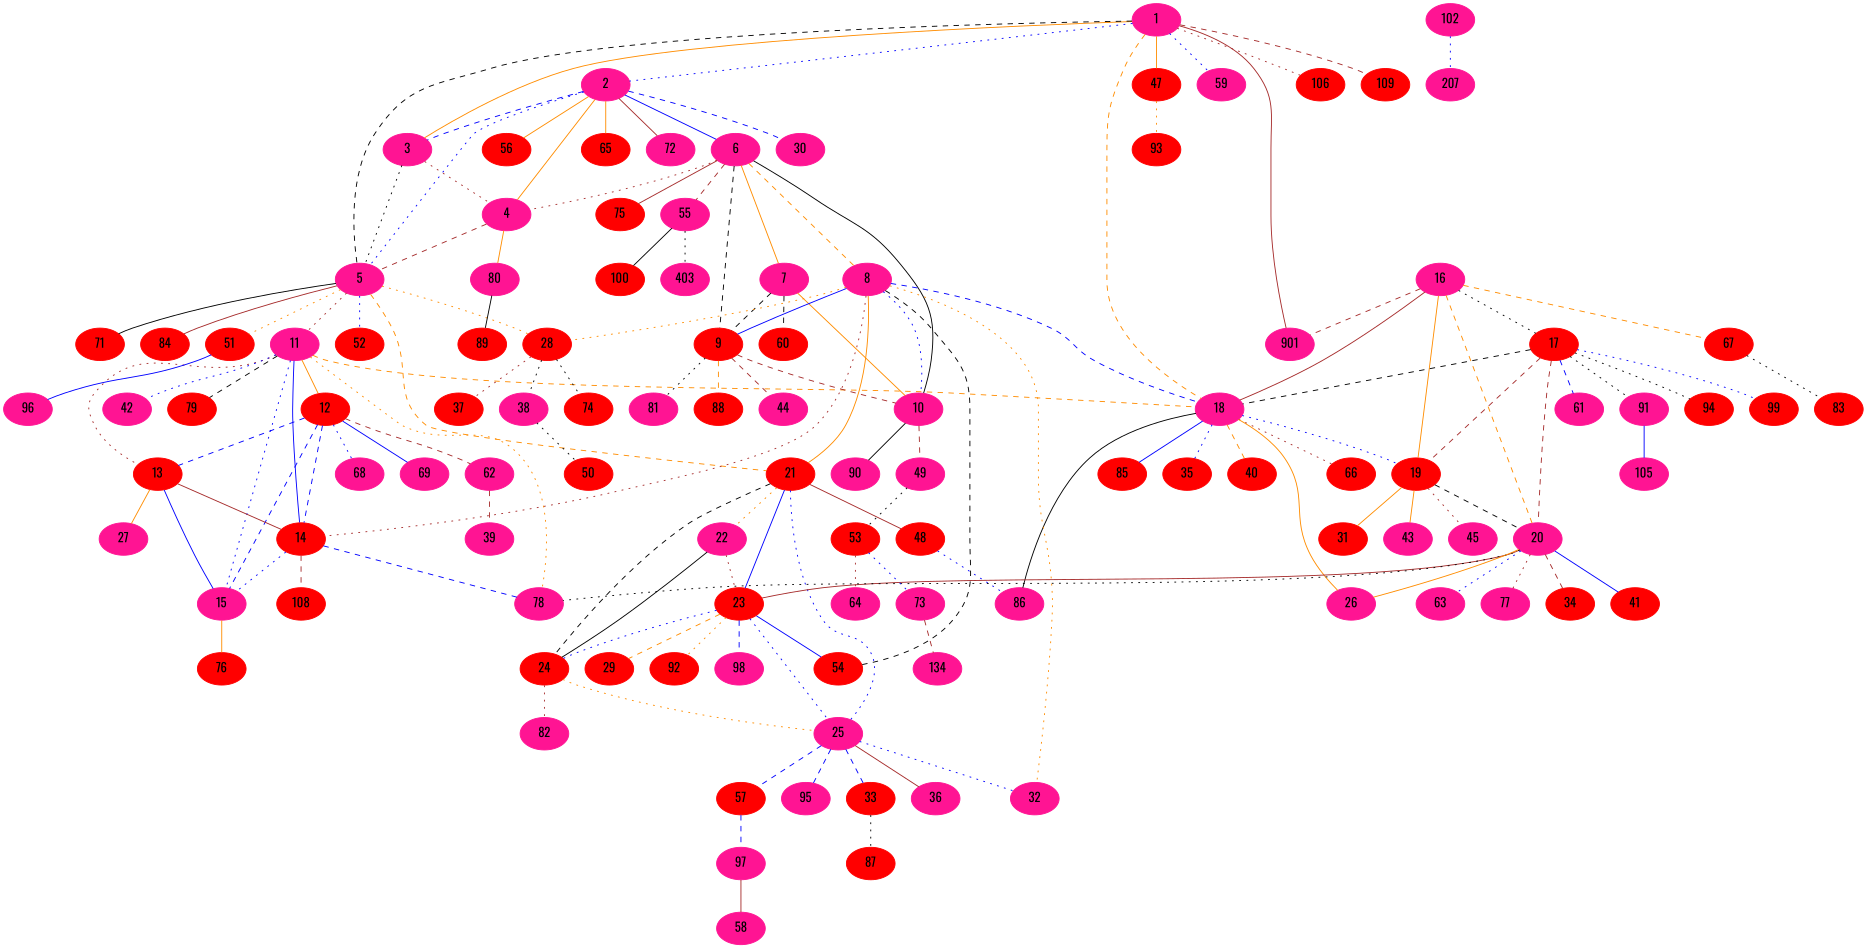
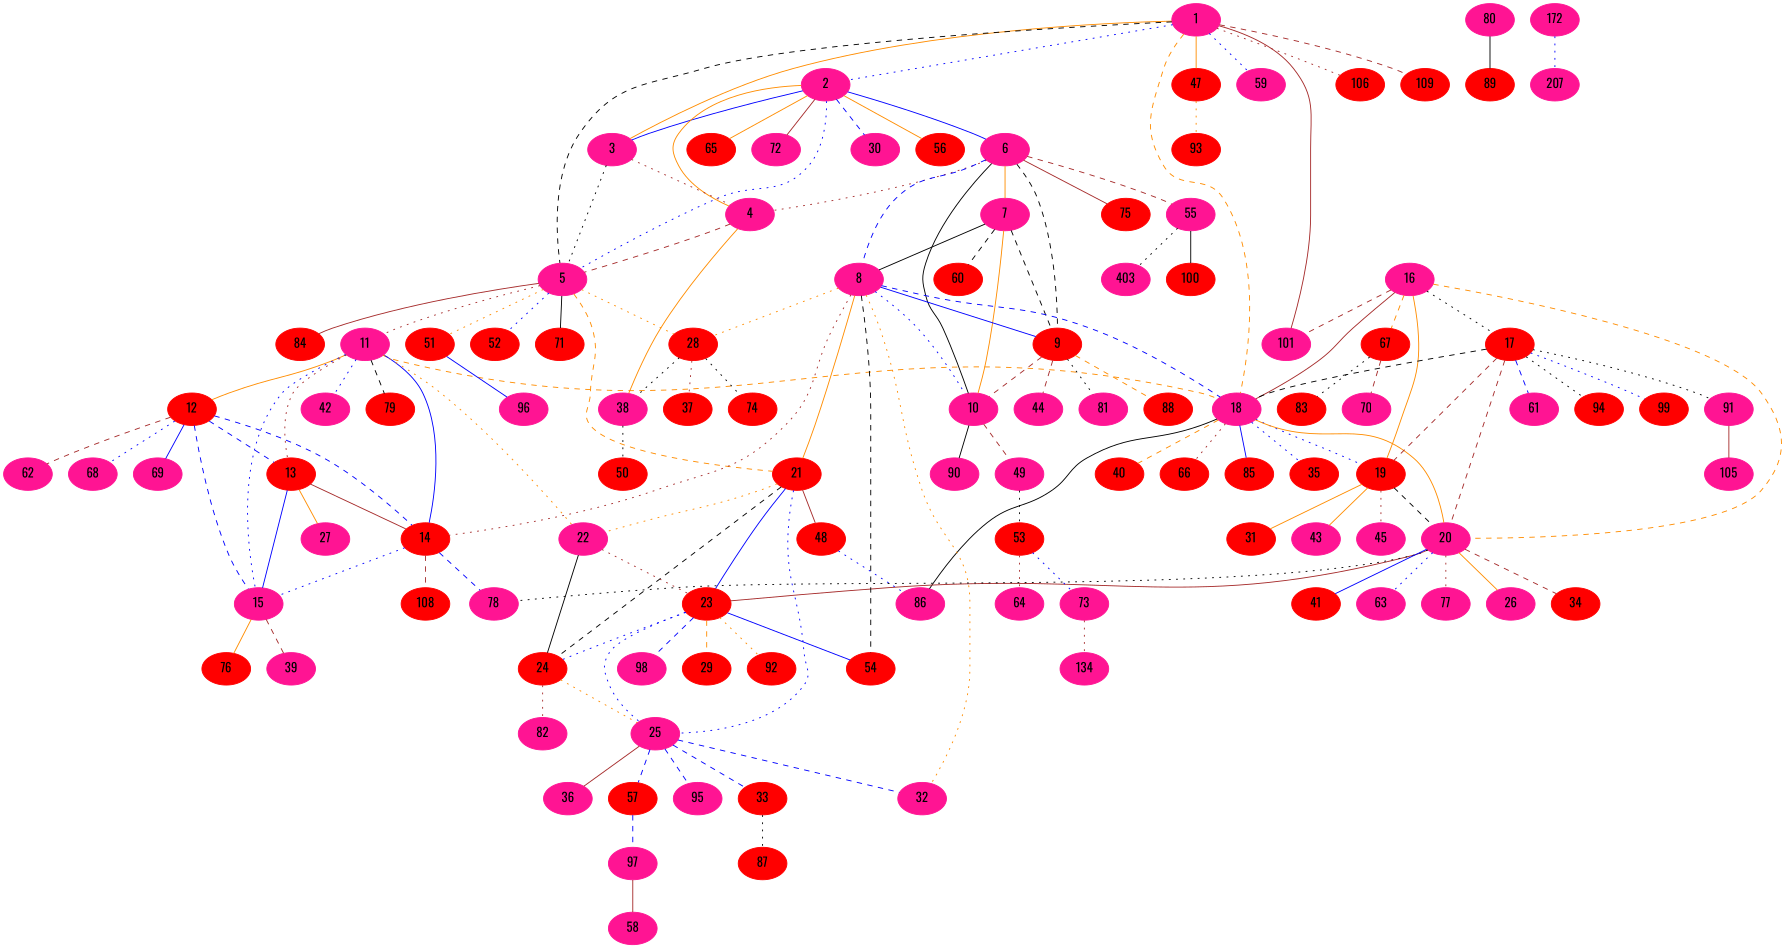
node "102": label "102" -> "172"
edge "2" -- "3": style dashed -> solid
edge "6" -- "8": color darkorange -> blue
edge "7" -- "8": added
edge "4" -- "80": now "4" -- "38"
node "901": label "901" -> "101"
node "70": added
edge "11" -- "78": now "11" -- "22"
edge "91" -- "105": color blue -> brown
edge "18" -- "26": now "18" -- "20"
edge "62" -- "39": now "15" -- "39"
edge "73" -- "134": style dashed -> dotted
edge "25" -- "32": style dotted -> dashed
